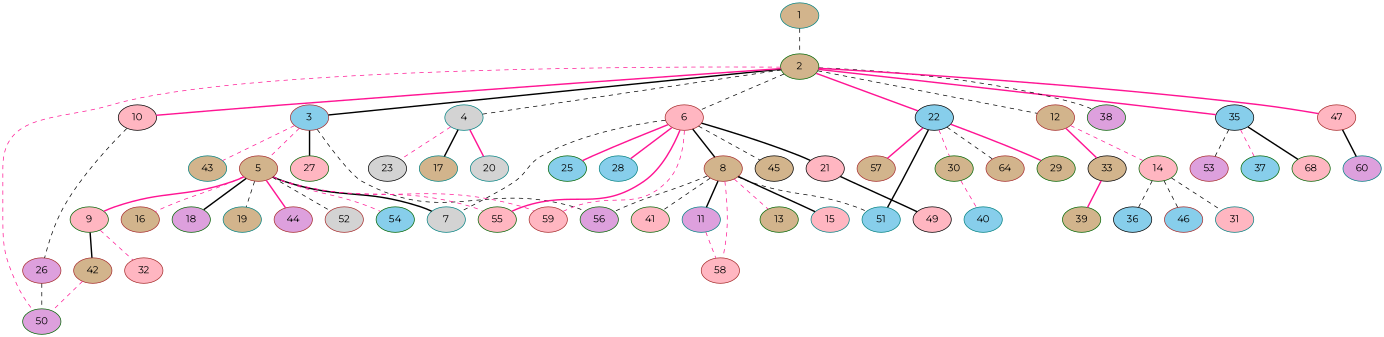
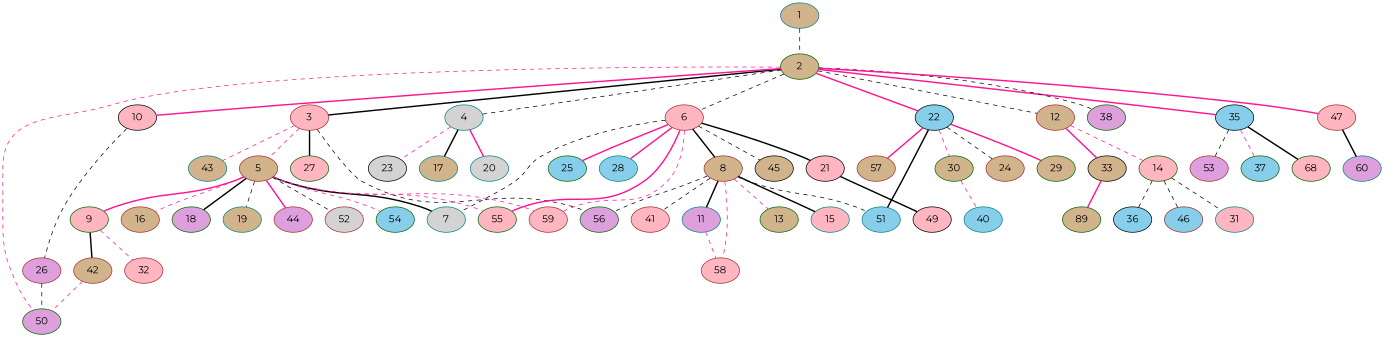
node "3": fillcolor skyblue -> lightpink
node "64": label "64" -> "24"
node "41": color darkgreen -> brown
node "39": label "39" -> "89"
